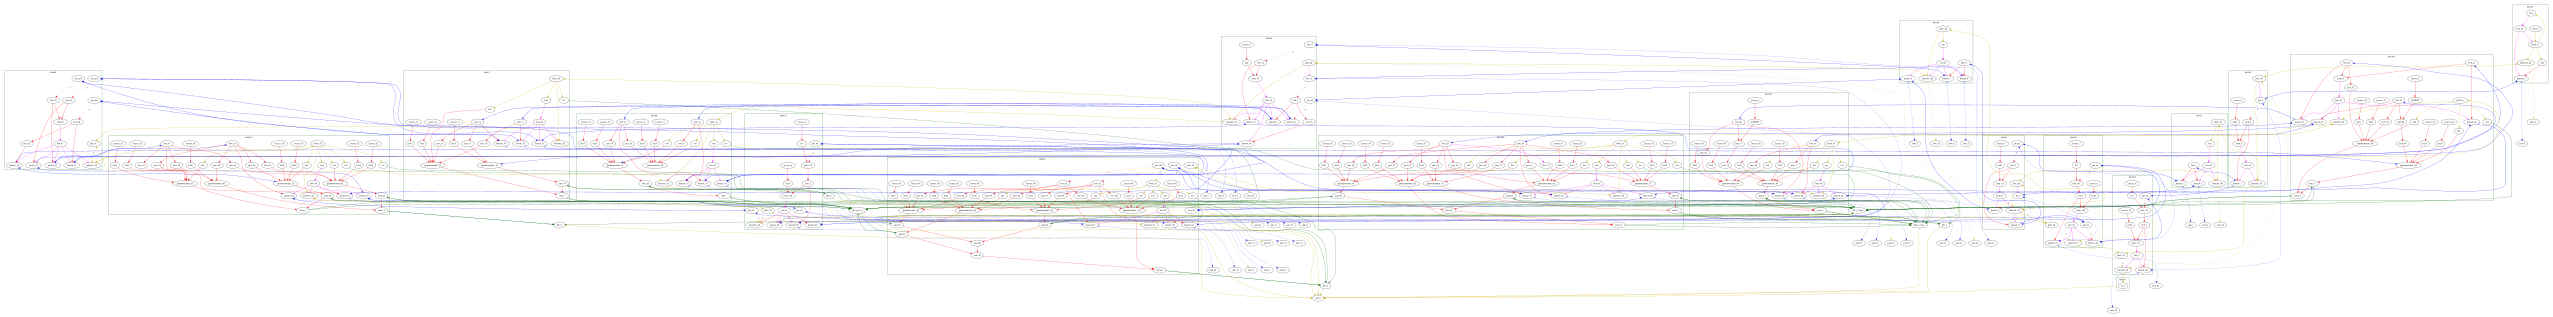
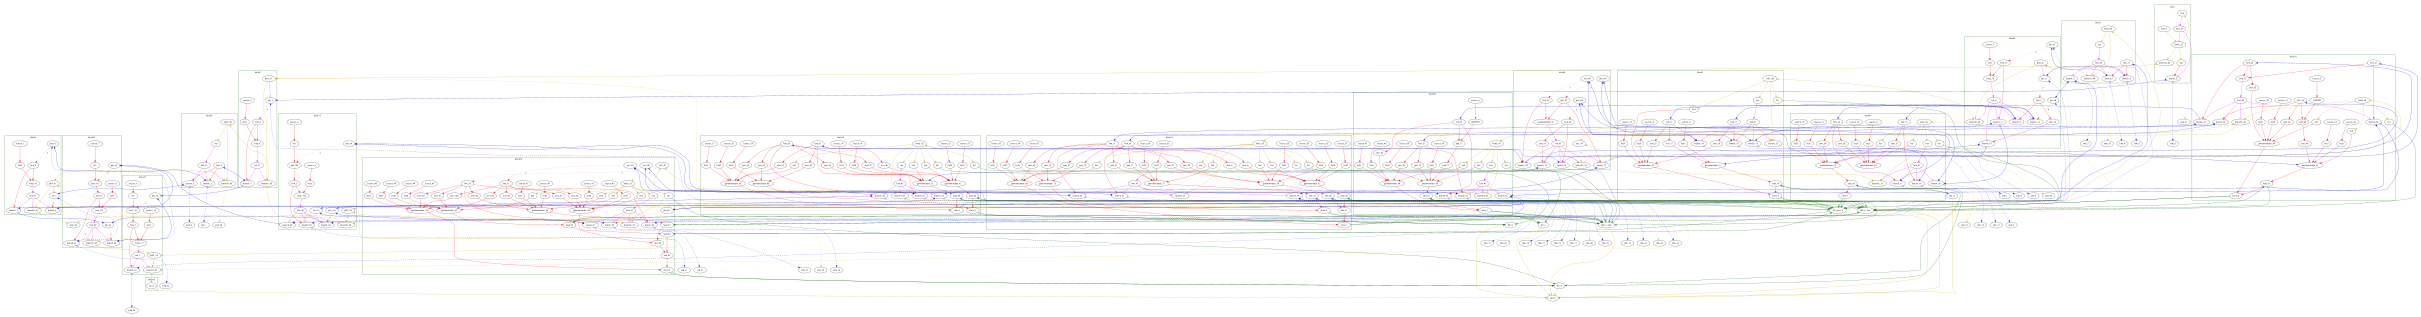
node "icmp_31": label "icmp_31" -> "getelementptr_31"
edge "fork_29" -> "zext_70": color magenta -> red
edge "branchC_47" -> "branch_5": now "fork_37" -> "branch_5"
